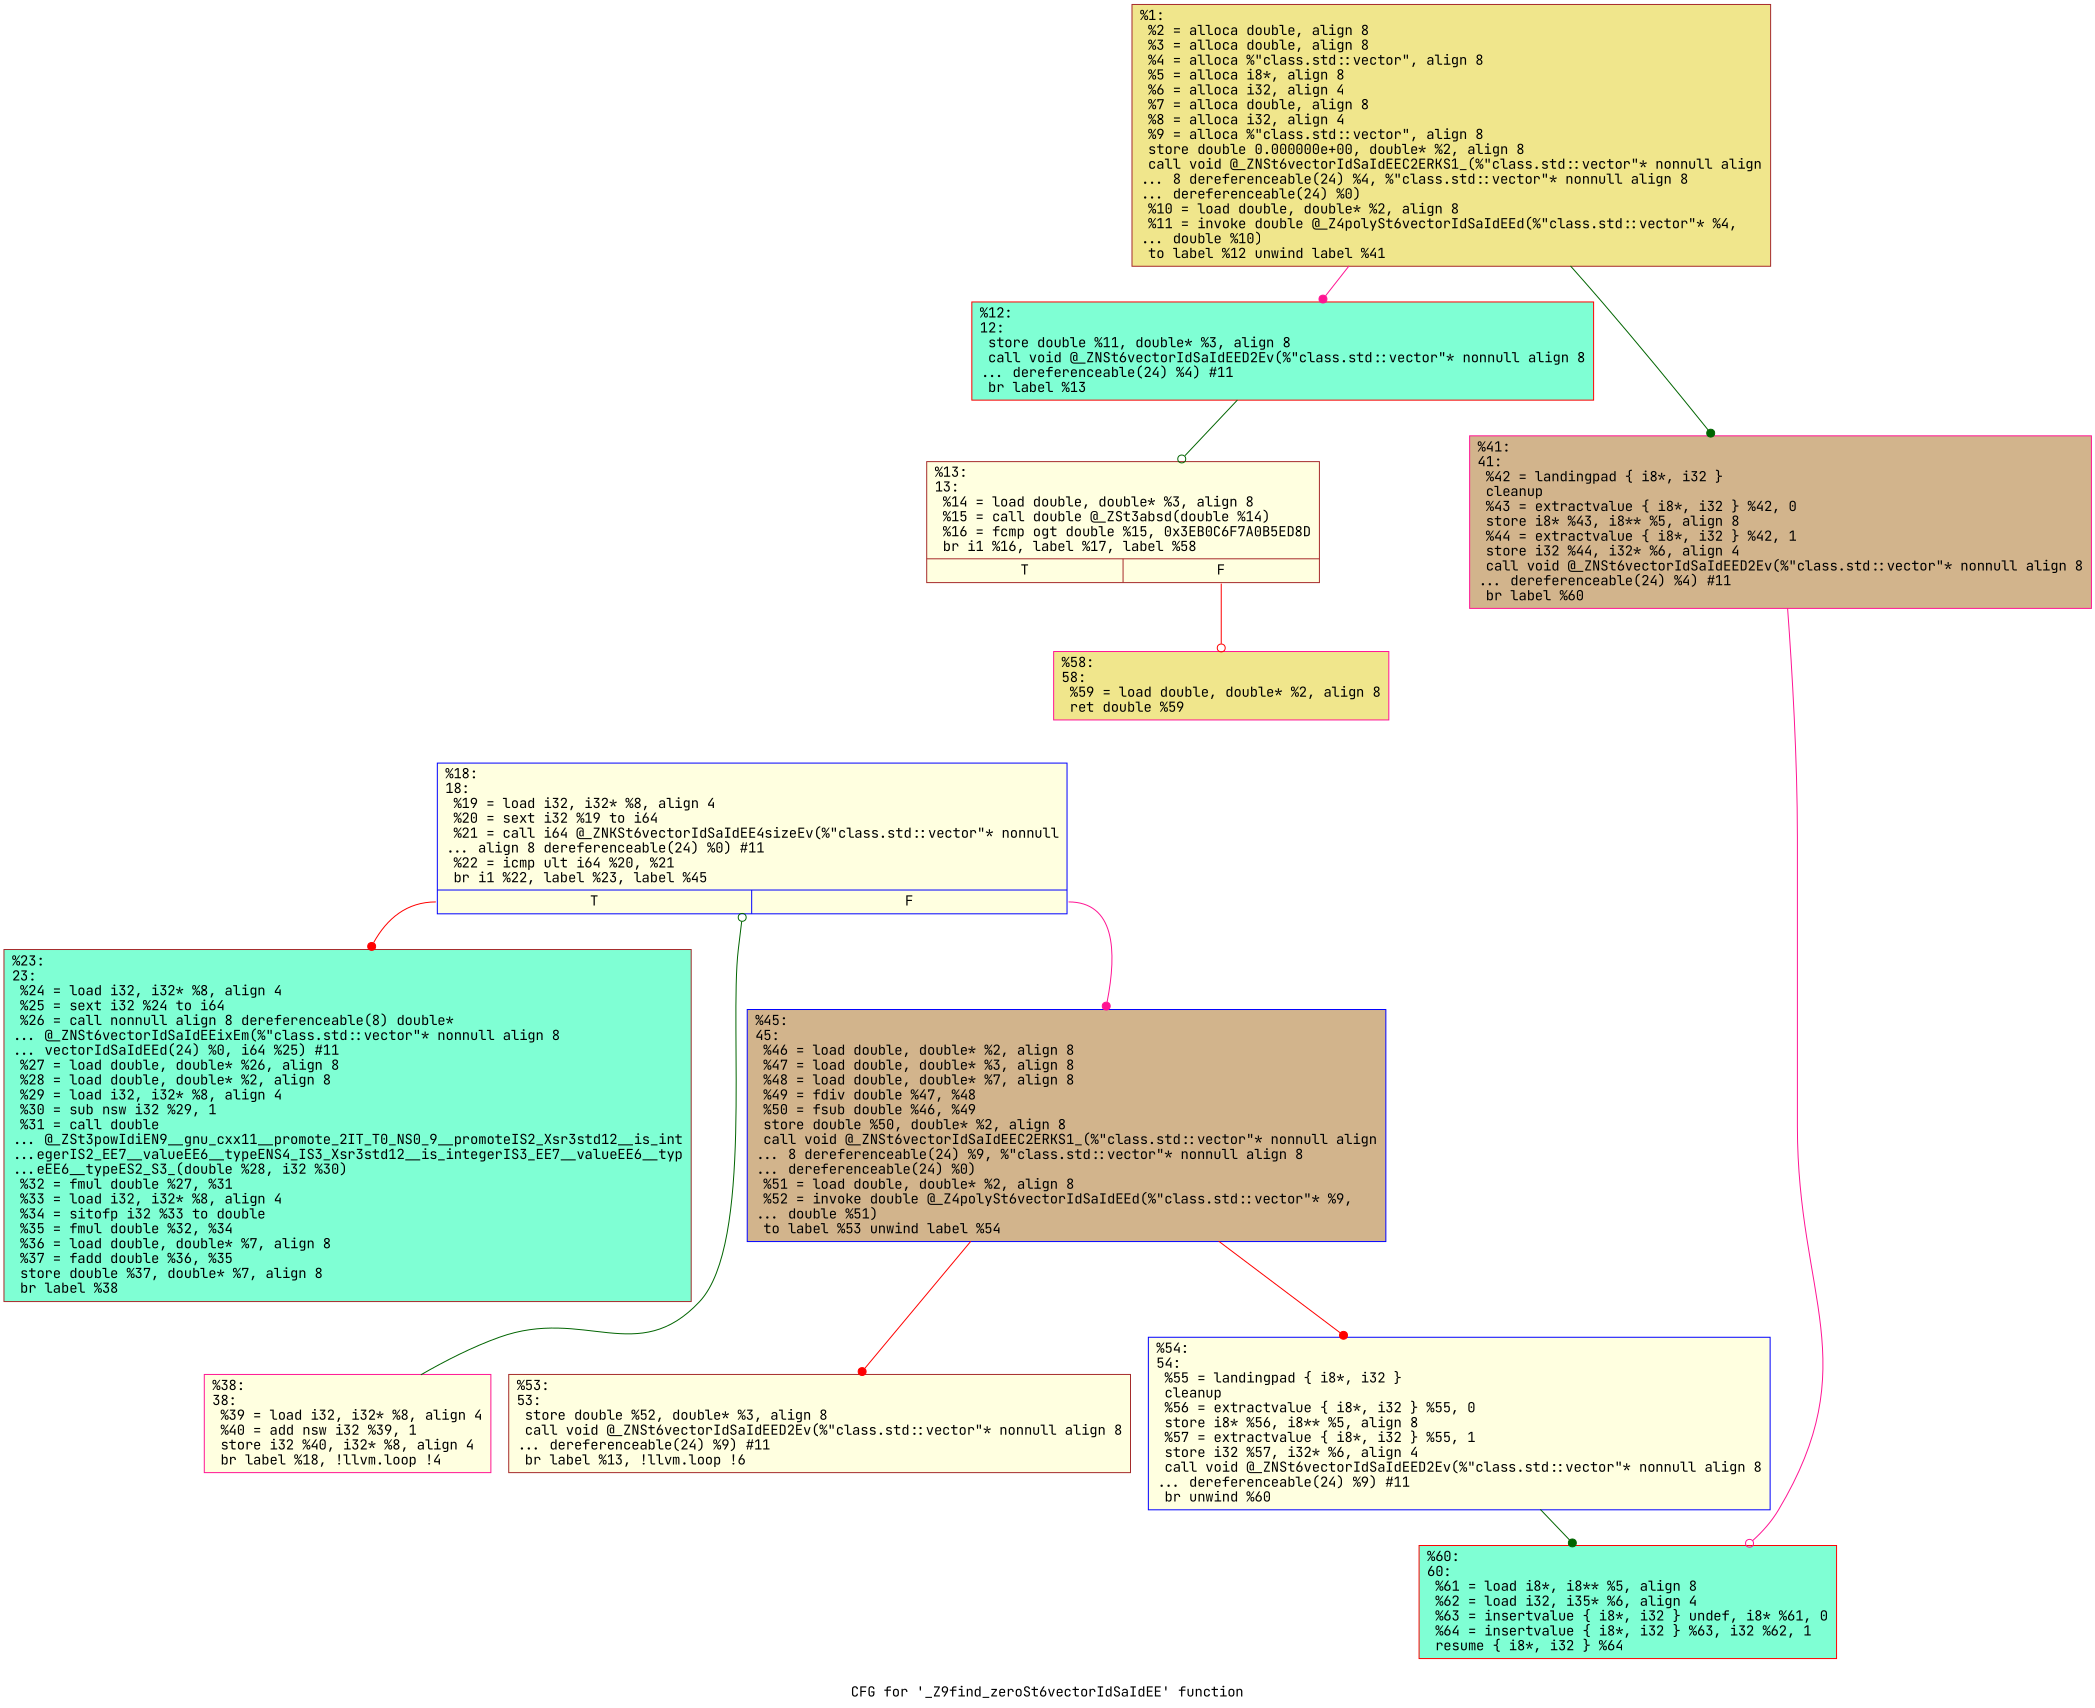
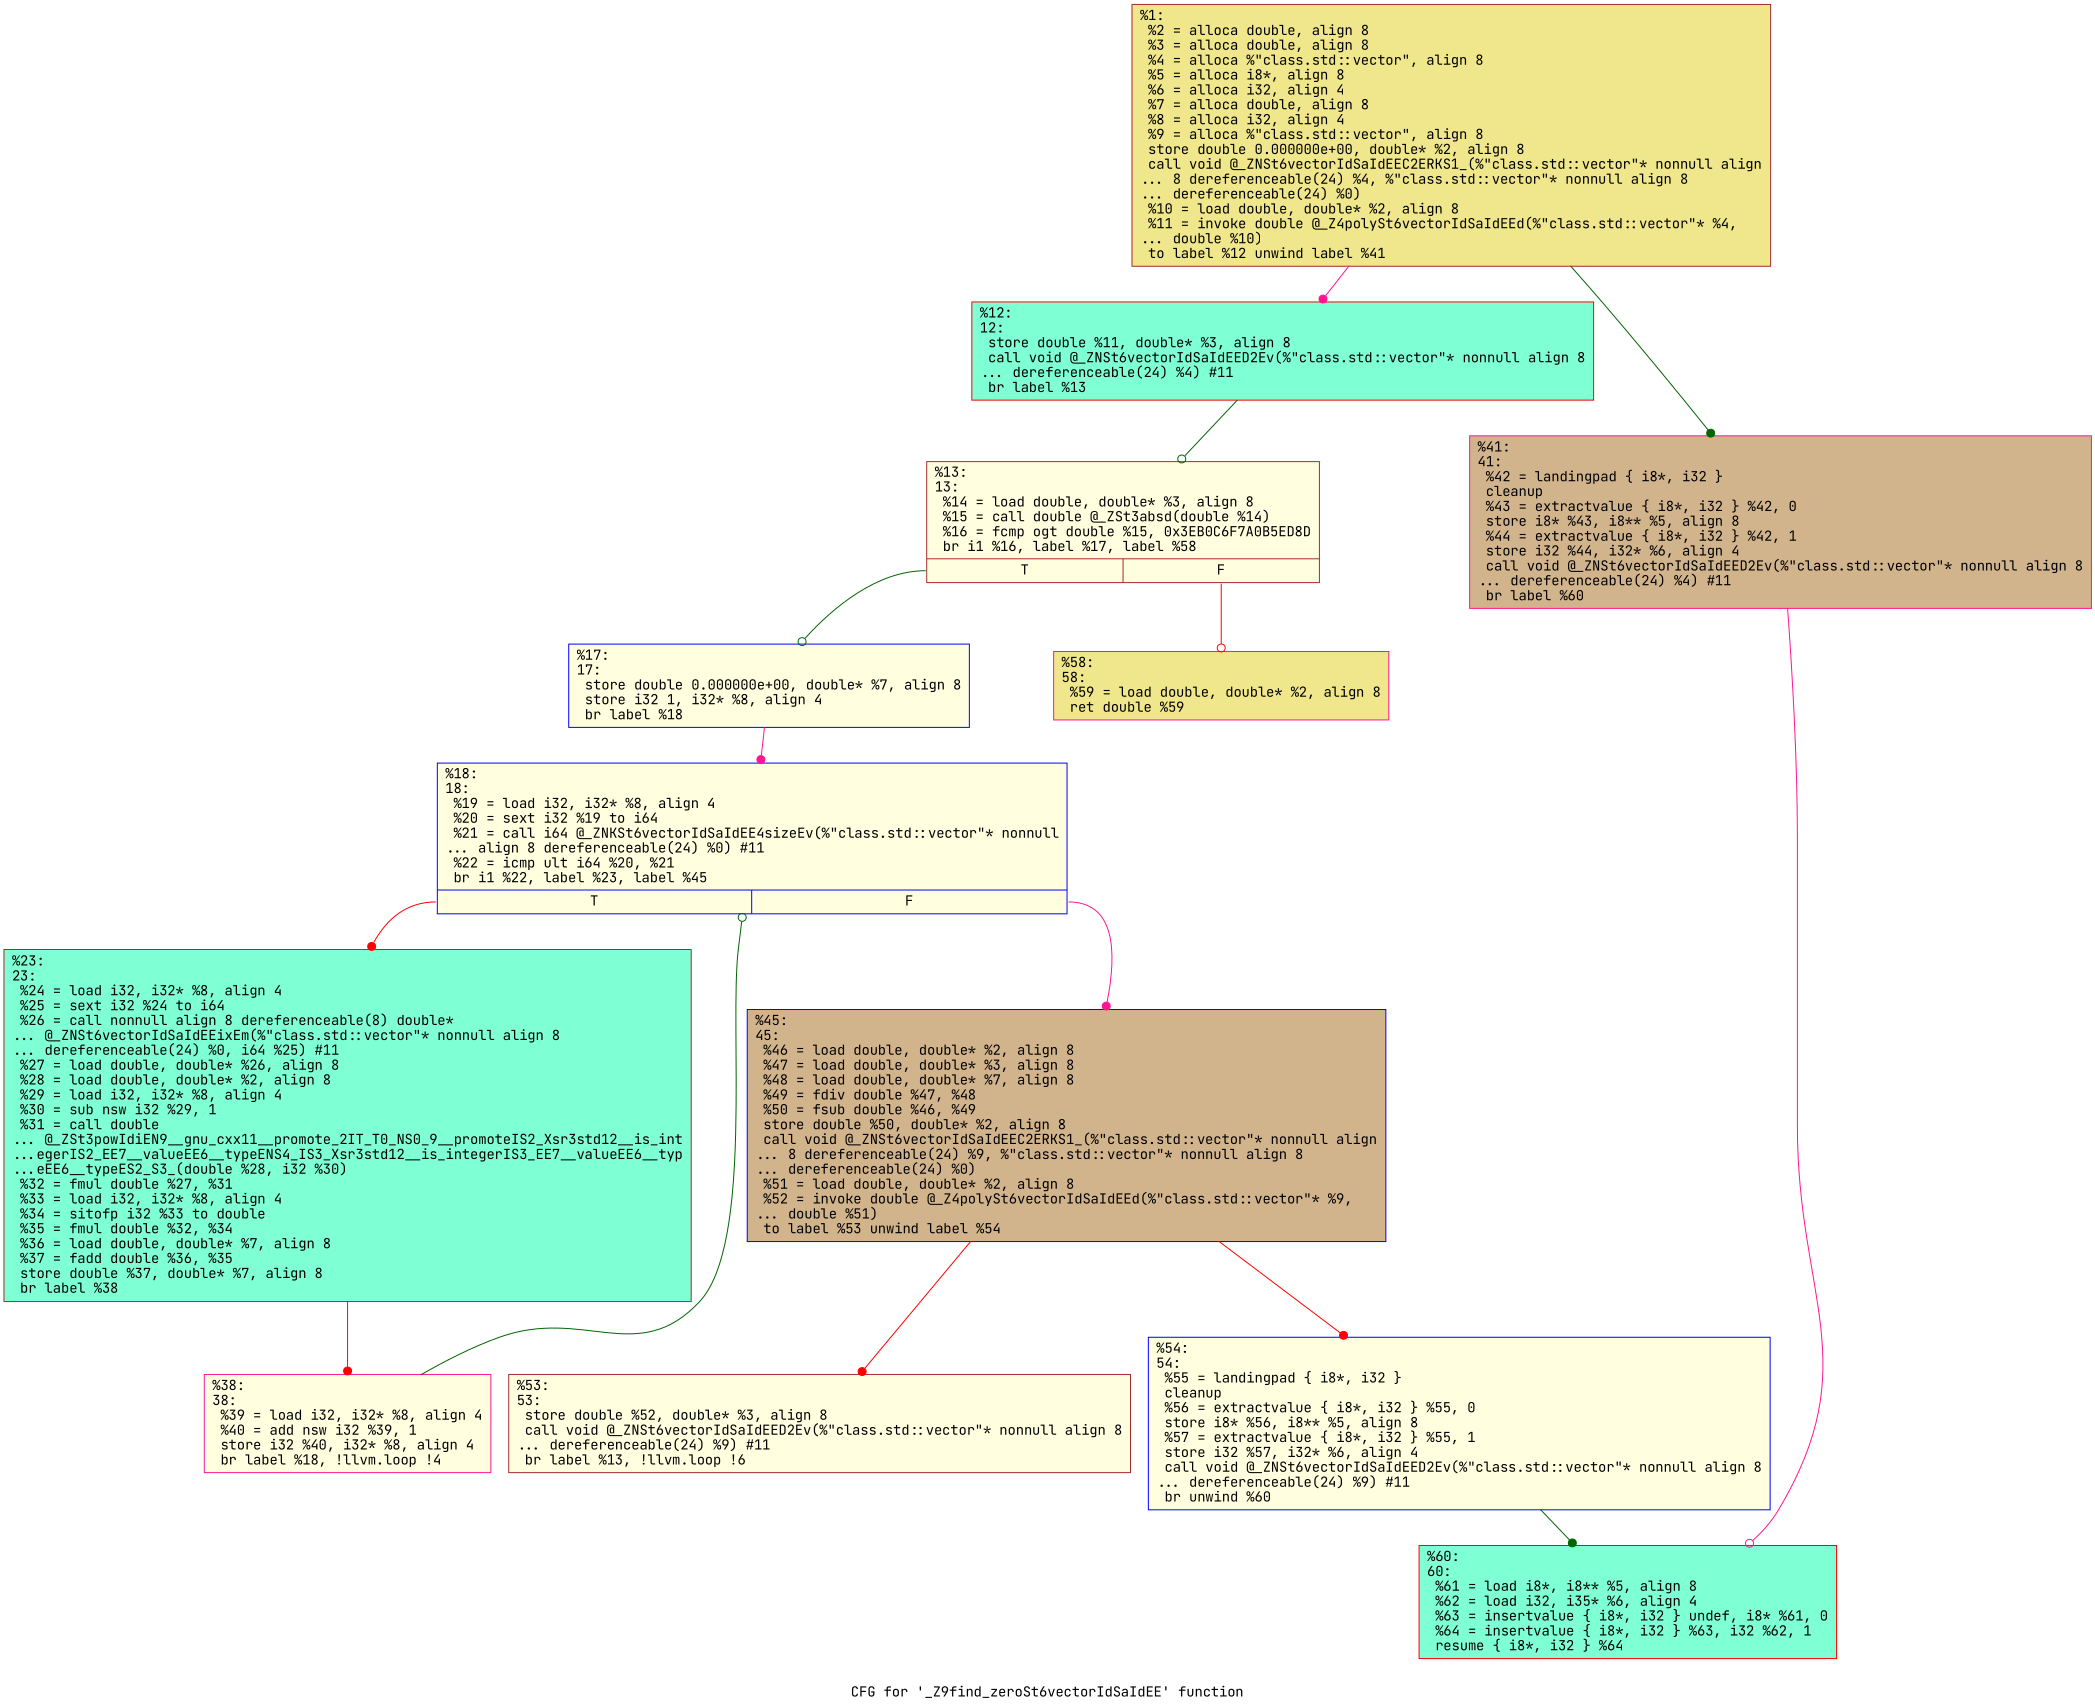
node "%17:": added
node "%23:": text "... vectorIdSaIdEEd(24) %0, i64 %25) #11" -> "... dereferenceable(24) %0, i64 %25) #11"
edge "%23:" -> "%38:": added
